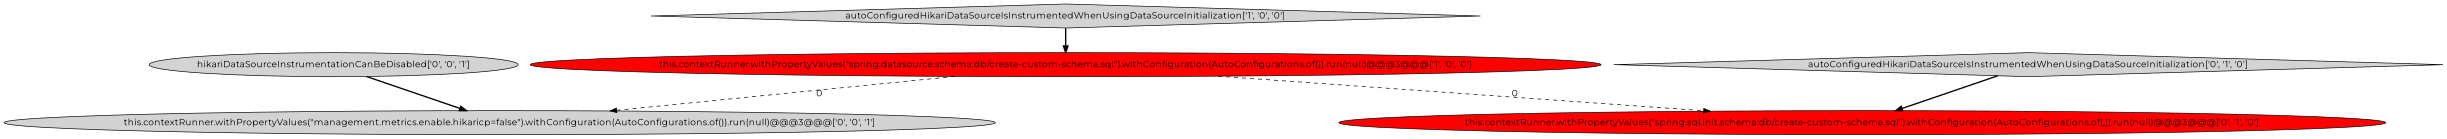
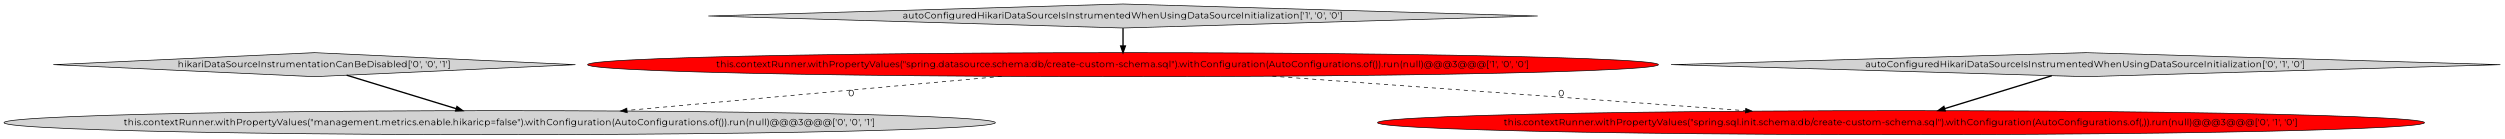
node "hikariDataSourceInstrumentationCanBeDisabled['0', '0', '1']": shape ellipse -> diamond
